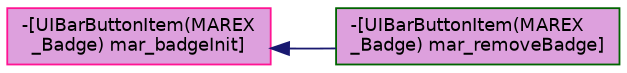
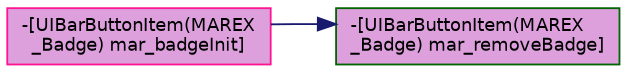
edge "-[UIBarButtonItem(MAREX _Badge) mar_removeBadge]" -> "-[UIBarButtonItem(MAREX _Badge) mar_badgeInit]": reversed
